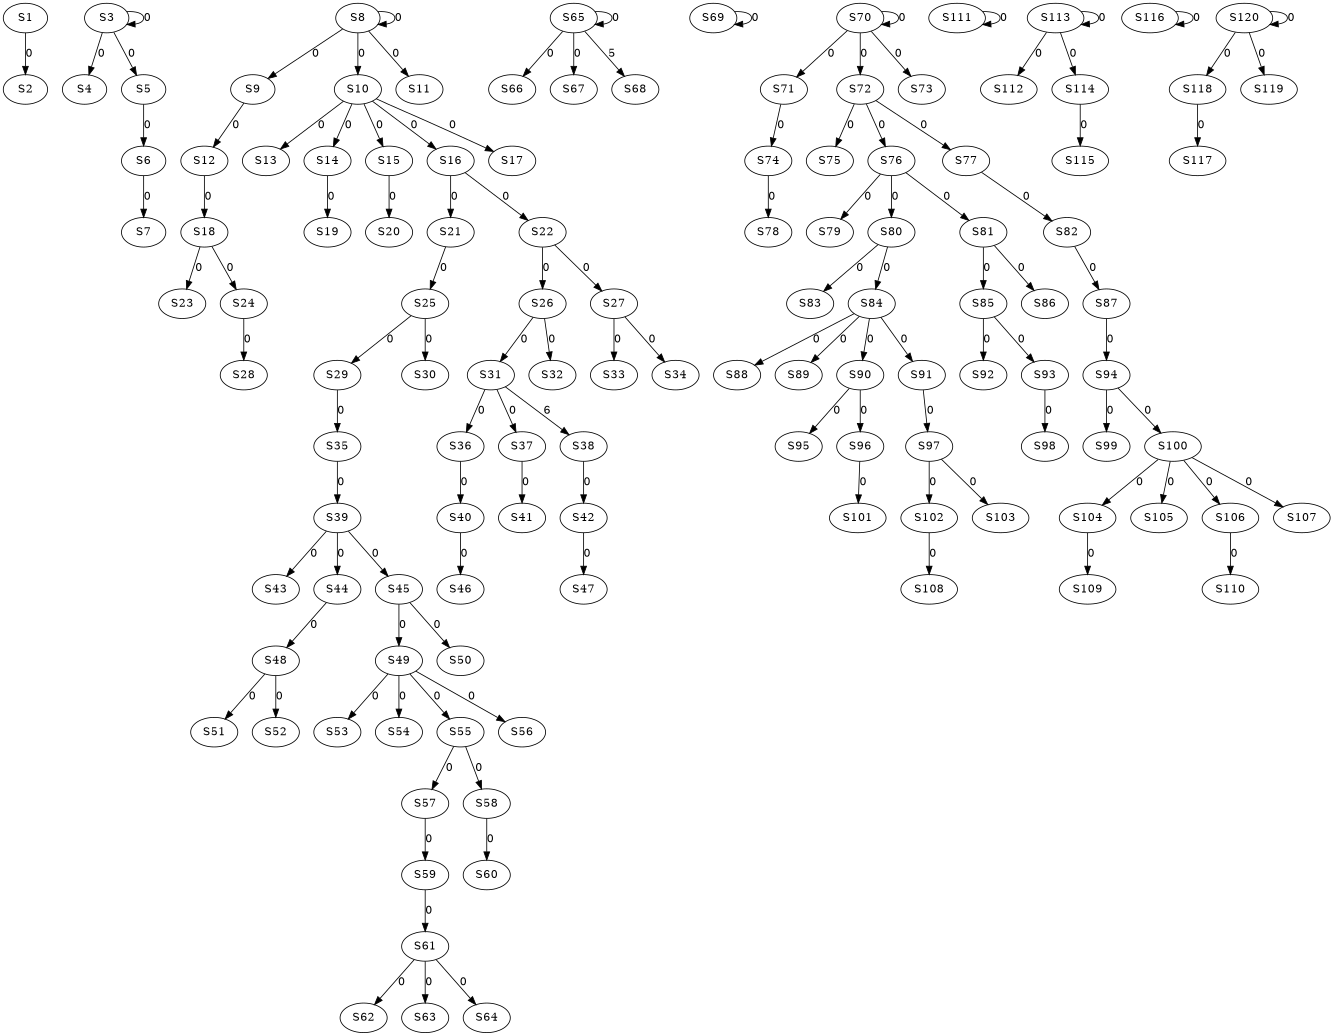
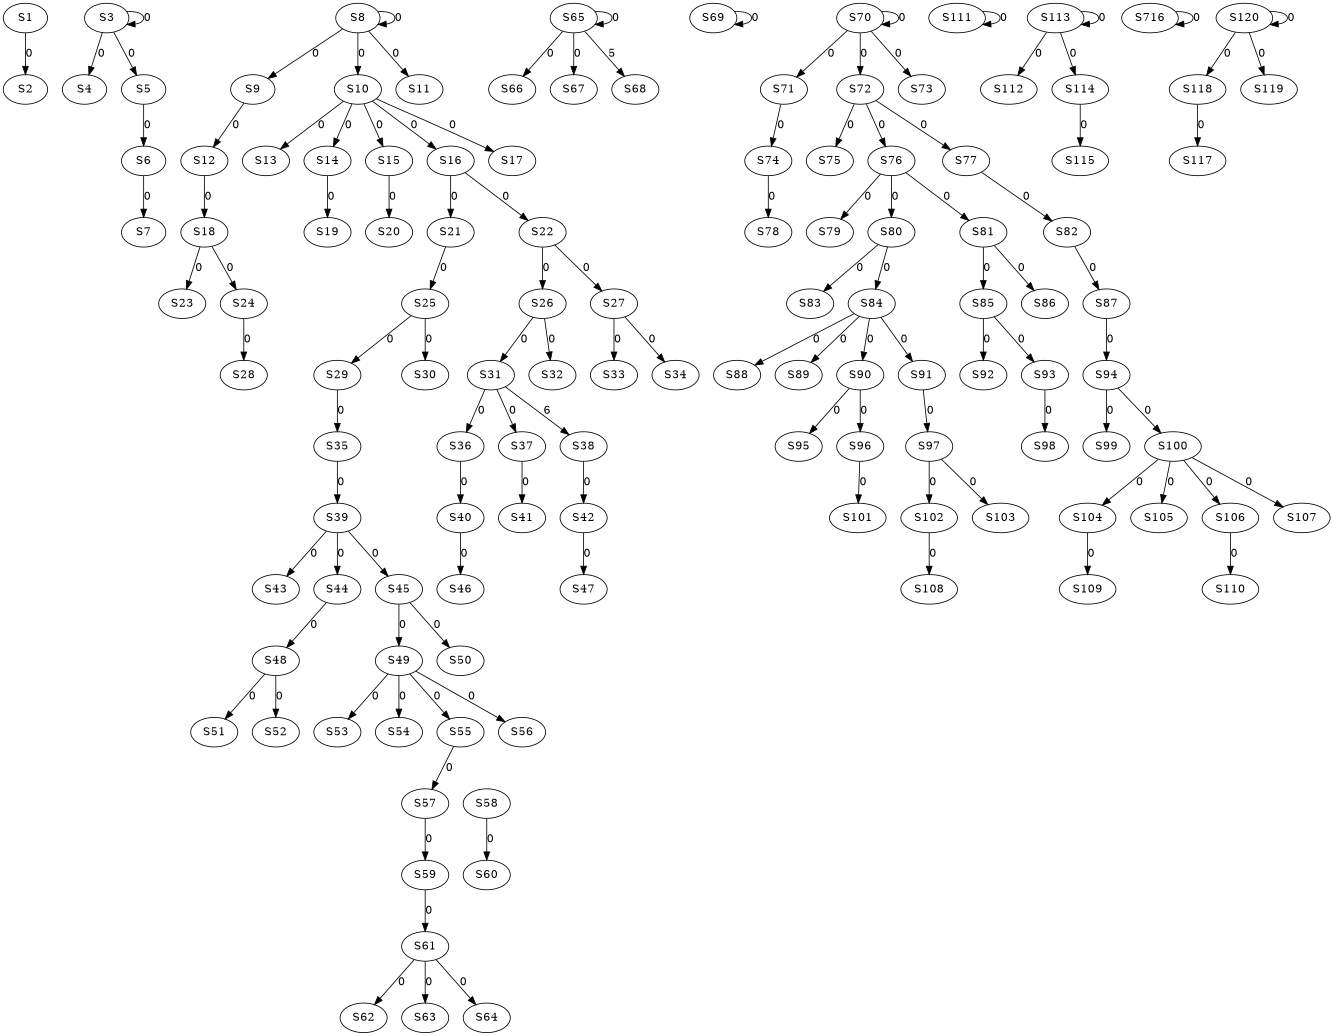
node "S116": label "S116" -> "S716"
edge "S55" -> "S58": removed, label "0"
